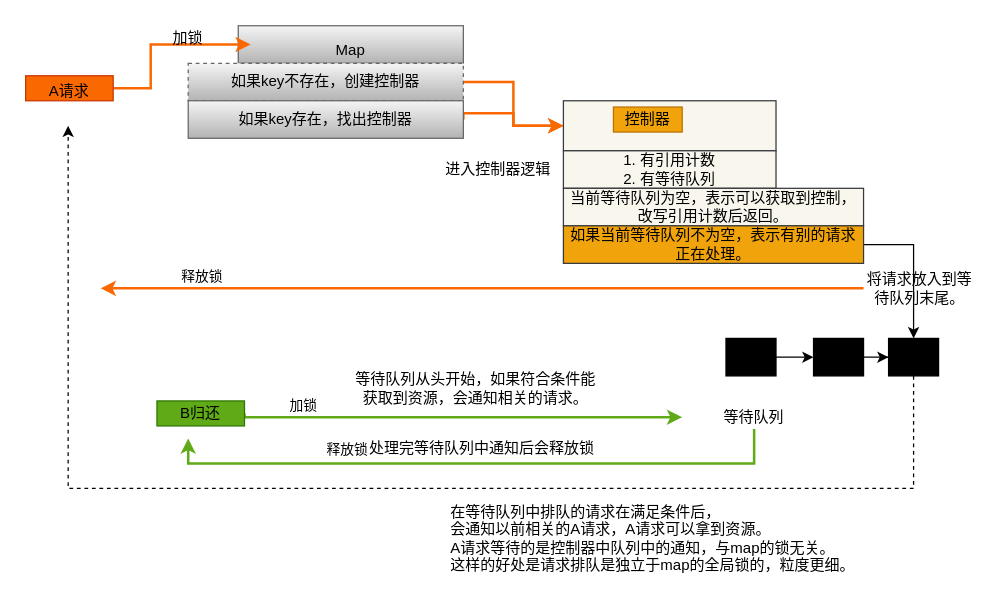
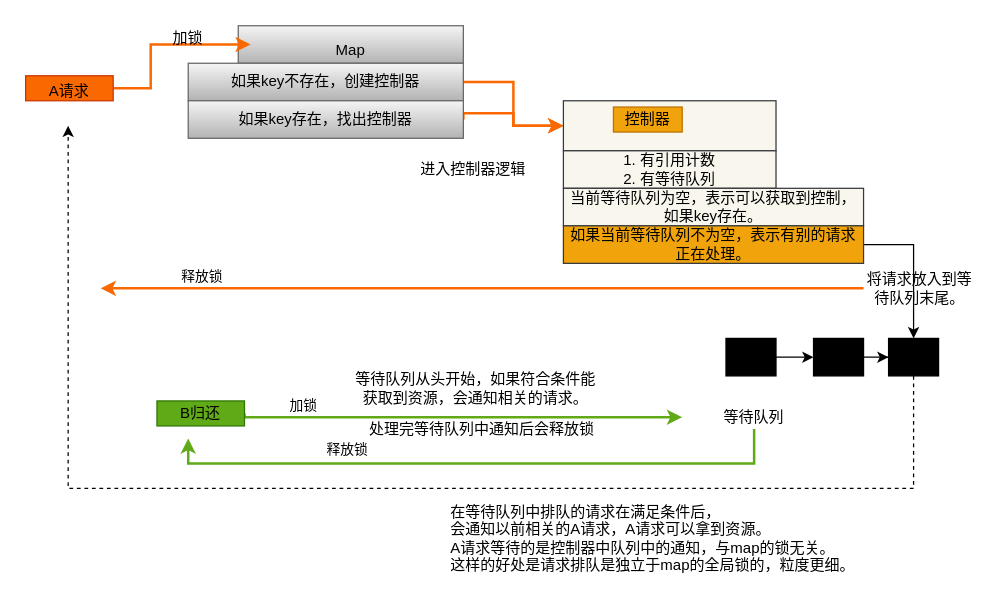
node "如果key不存在，创建控制器": style dashed -> solid
node "进入控制器逻辑": moved (498, 169) -> (473, 169)
node "当前等待队列为空，表示可以获取到控制，改写引用计数后返回。": label "当前等待队列为空，表示可以获取到控制，改写引用计数后返回。" -> "当前等待队列为空，表示可以获取到控制，如果key存在。"
node "处理完等待队列中通知后会释放锁": moved (482, 448) -> (482, 429)
